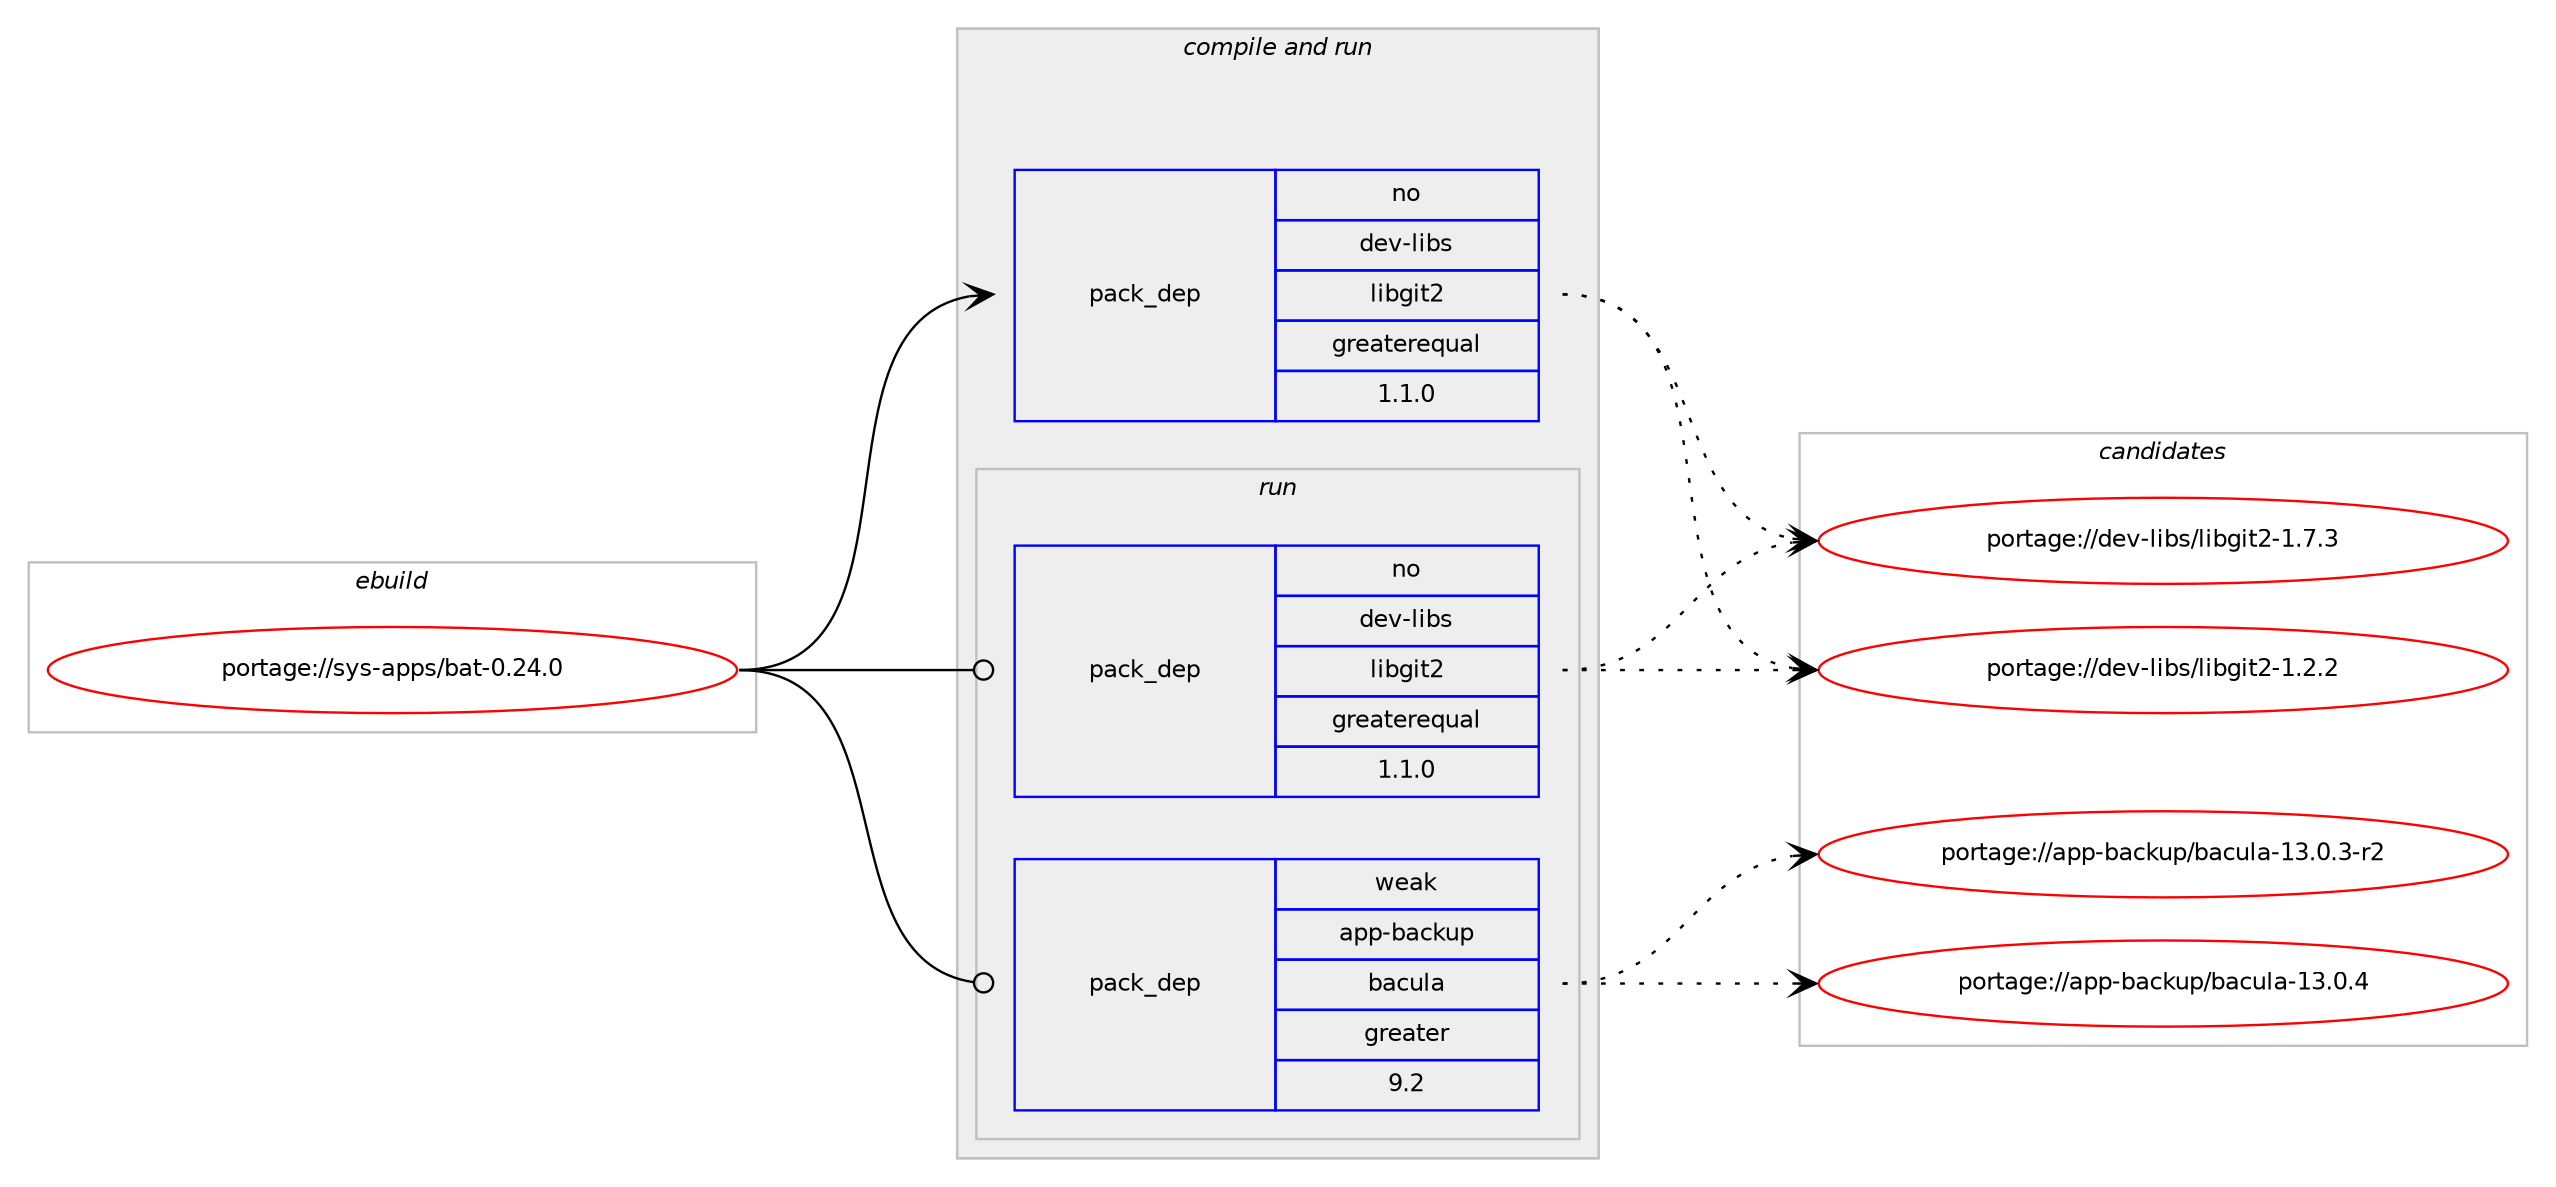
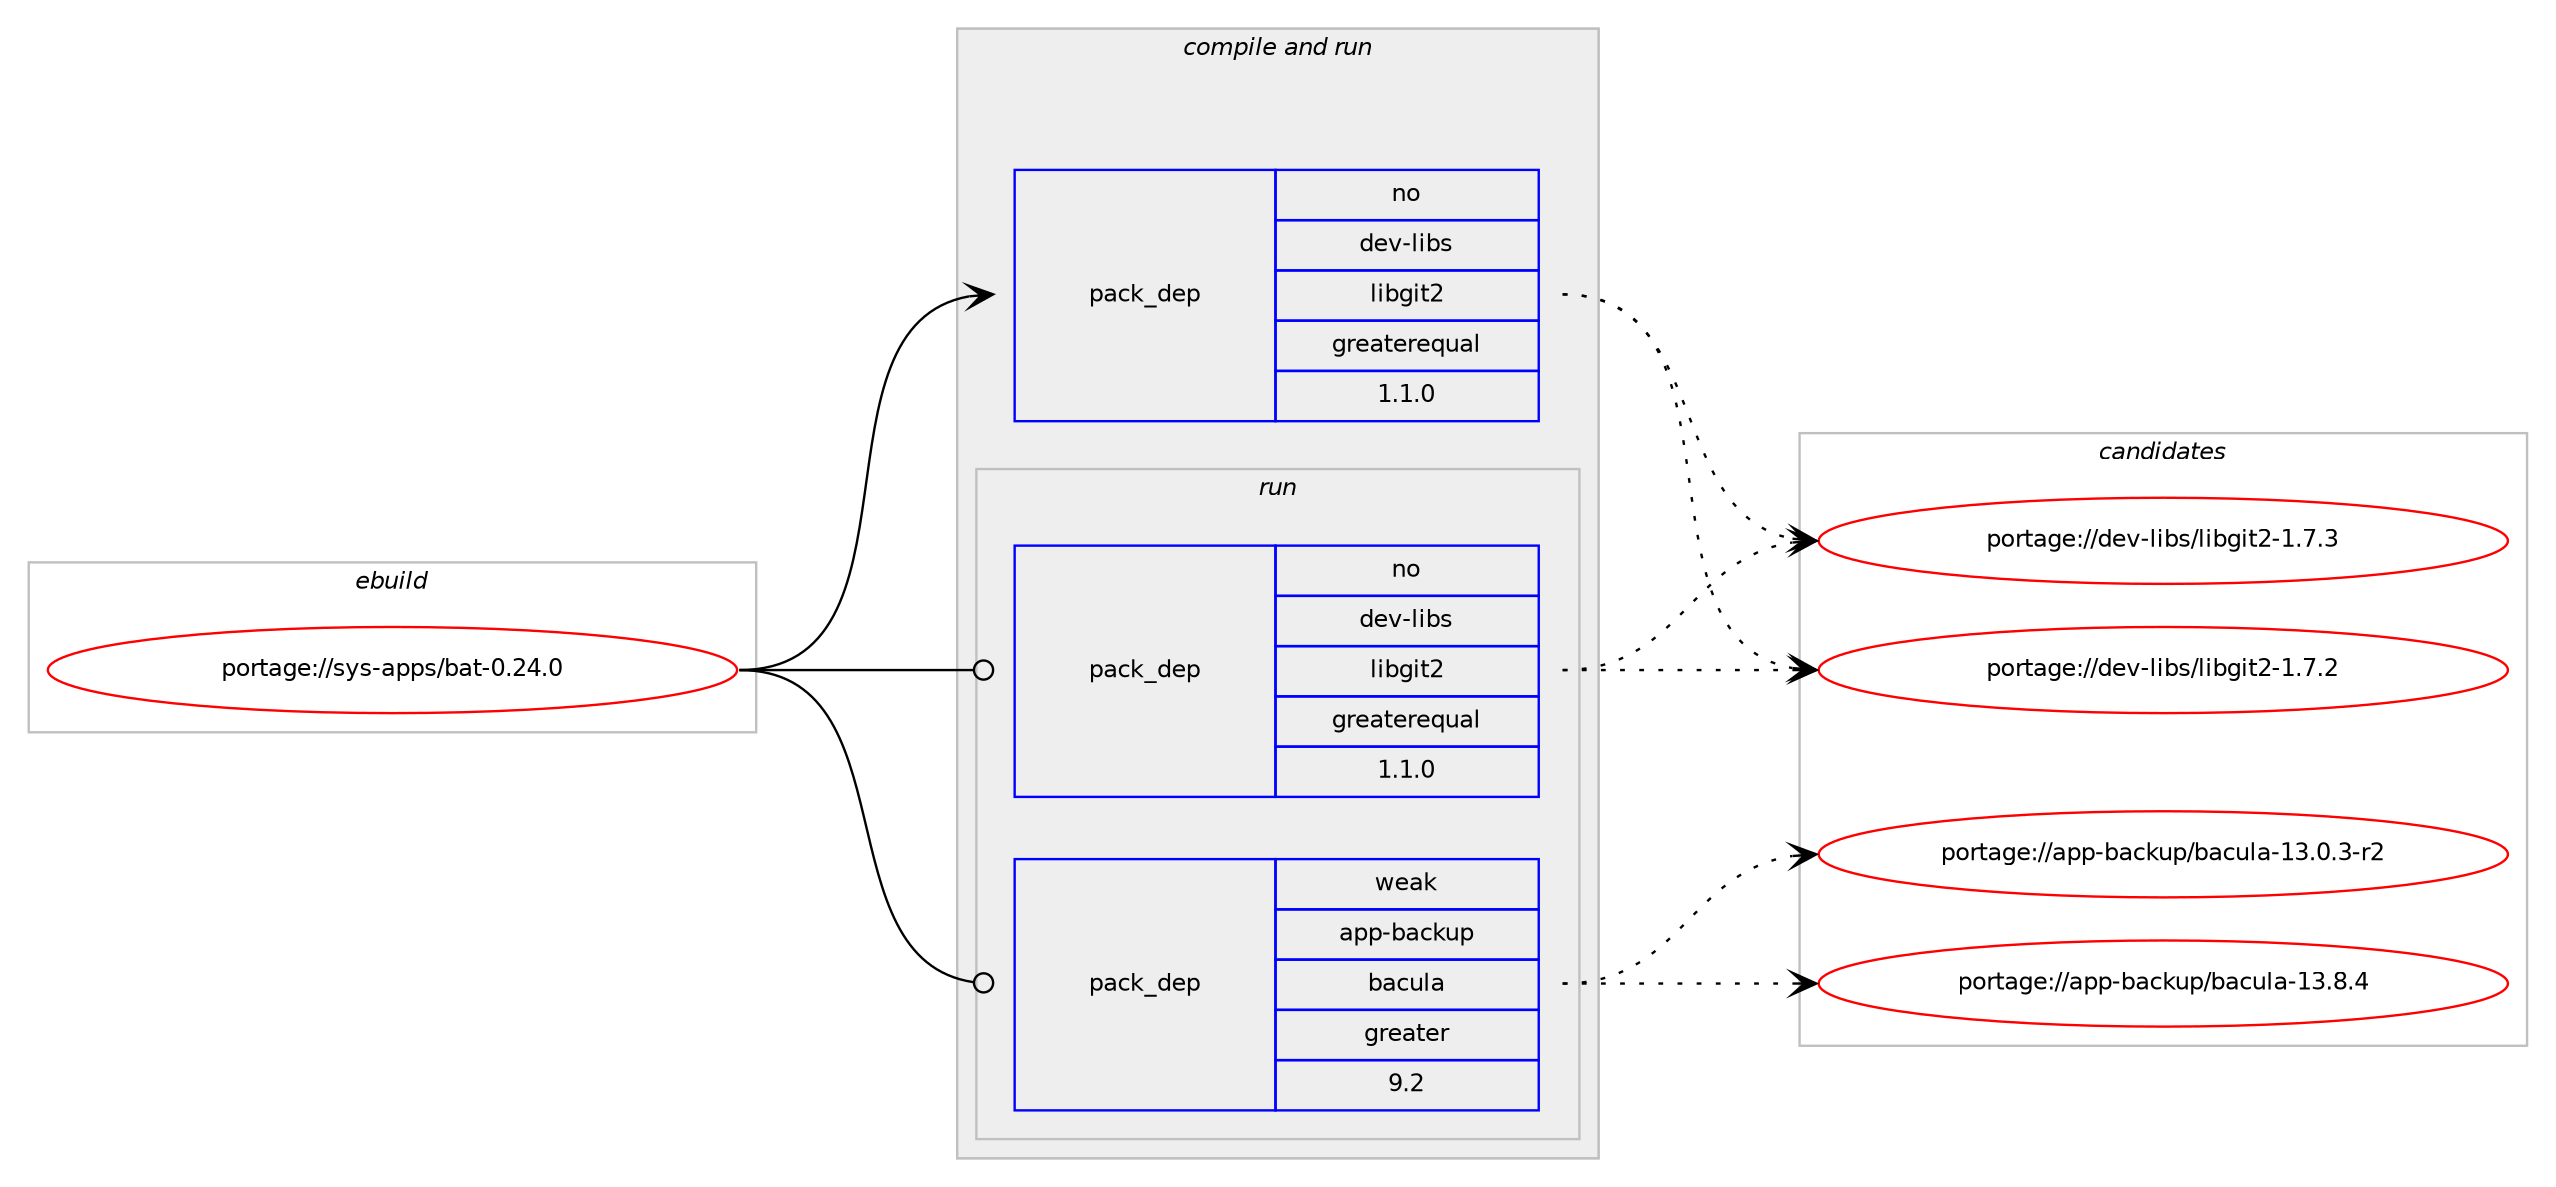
node "portage://dev-libs/libgit2-1.2.2": label "portage://dev-libs/libgit2-1.2.2" -> "portage://dev-libs/libgit2-1.7.2"
node "portage://app-backup/bacula-13.0.4": label "portage://app-backup/bacula-13.0.4" -> "portage://app-backup/bacula-13.8.4"
